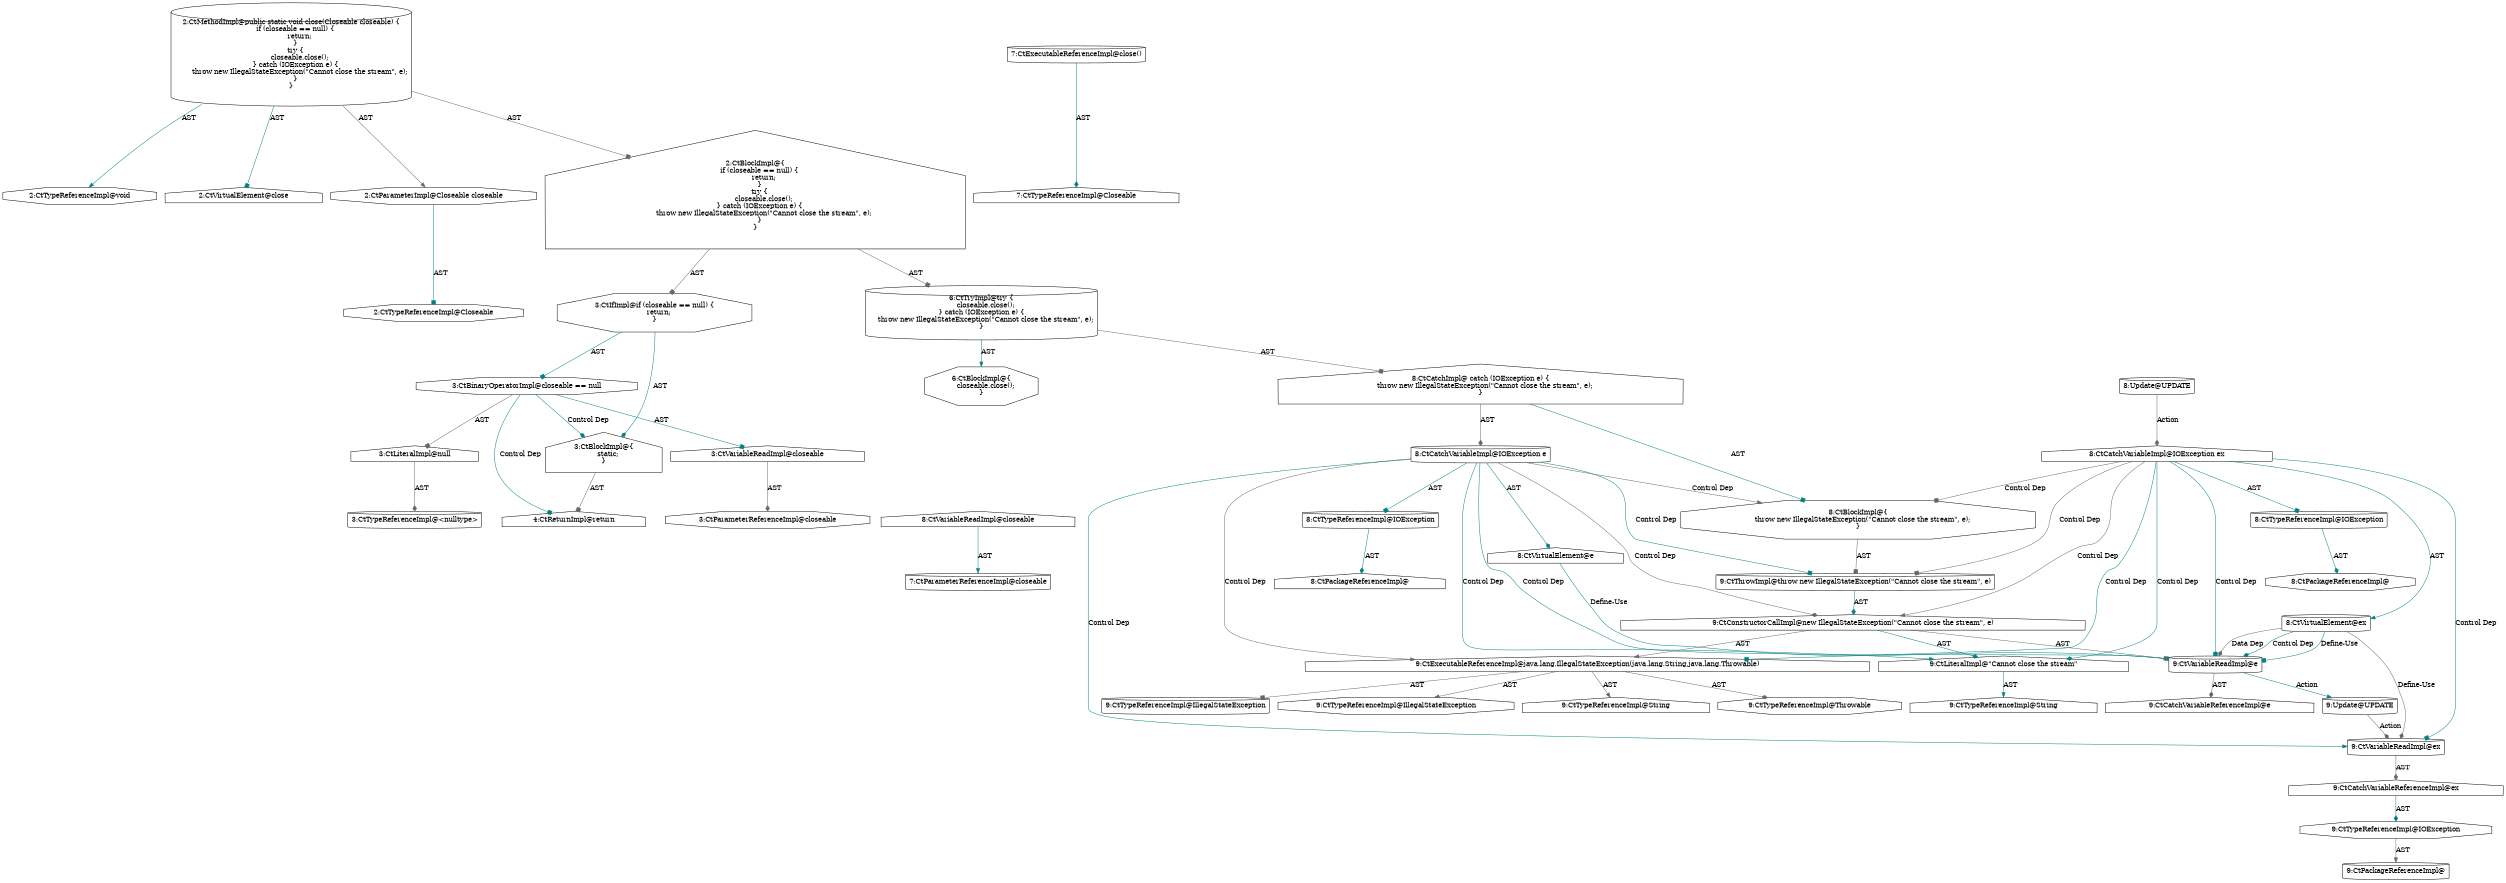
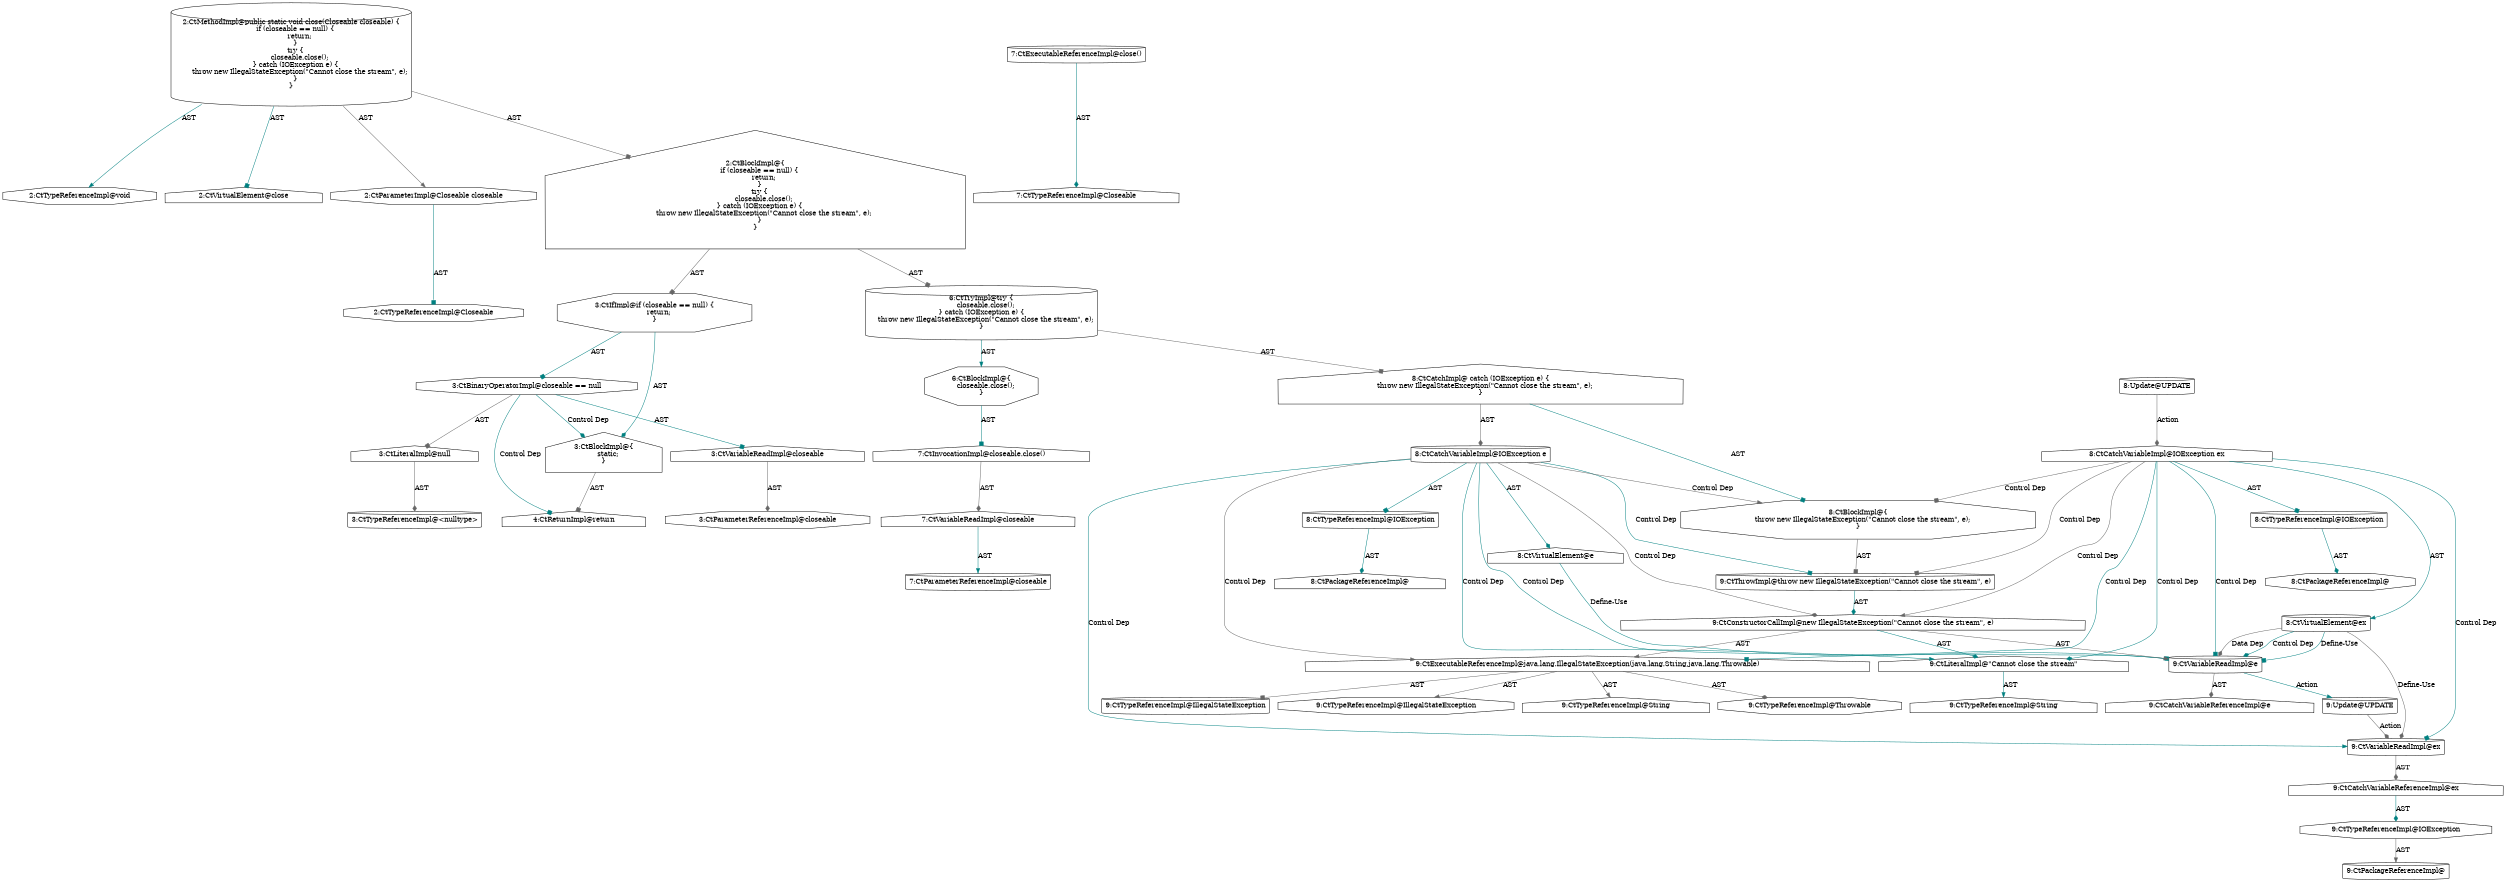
node "7:CtInvocationImpl@closeable.close()": added
node "8:CtVariableReadImpl@closeable": label "8:CtVariableReadImpl@closeable" -> "7:CtVariableReadImpl@closeable"
